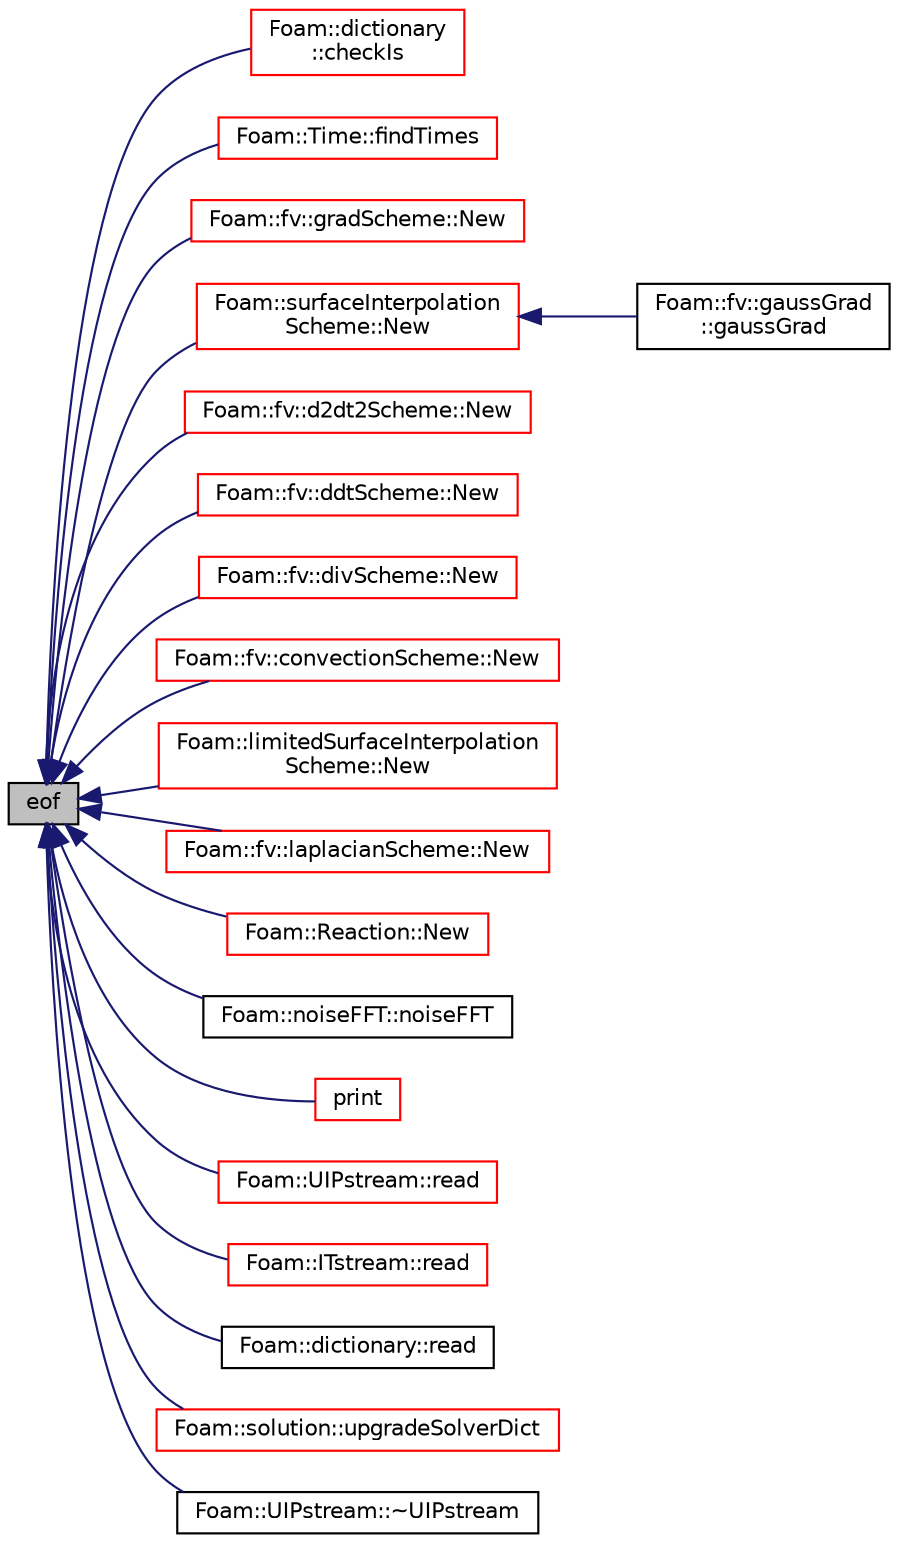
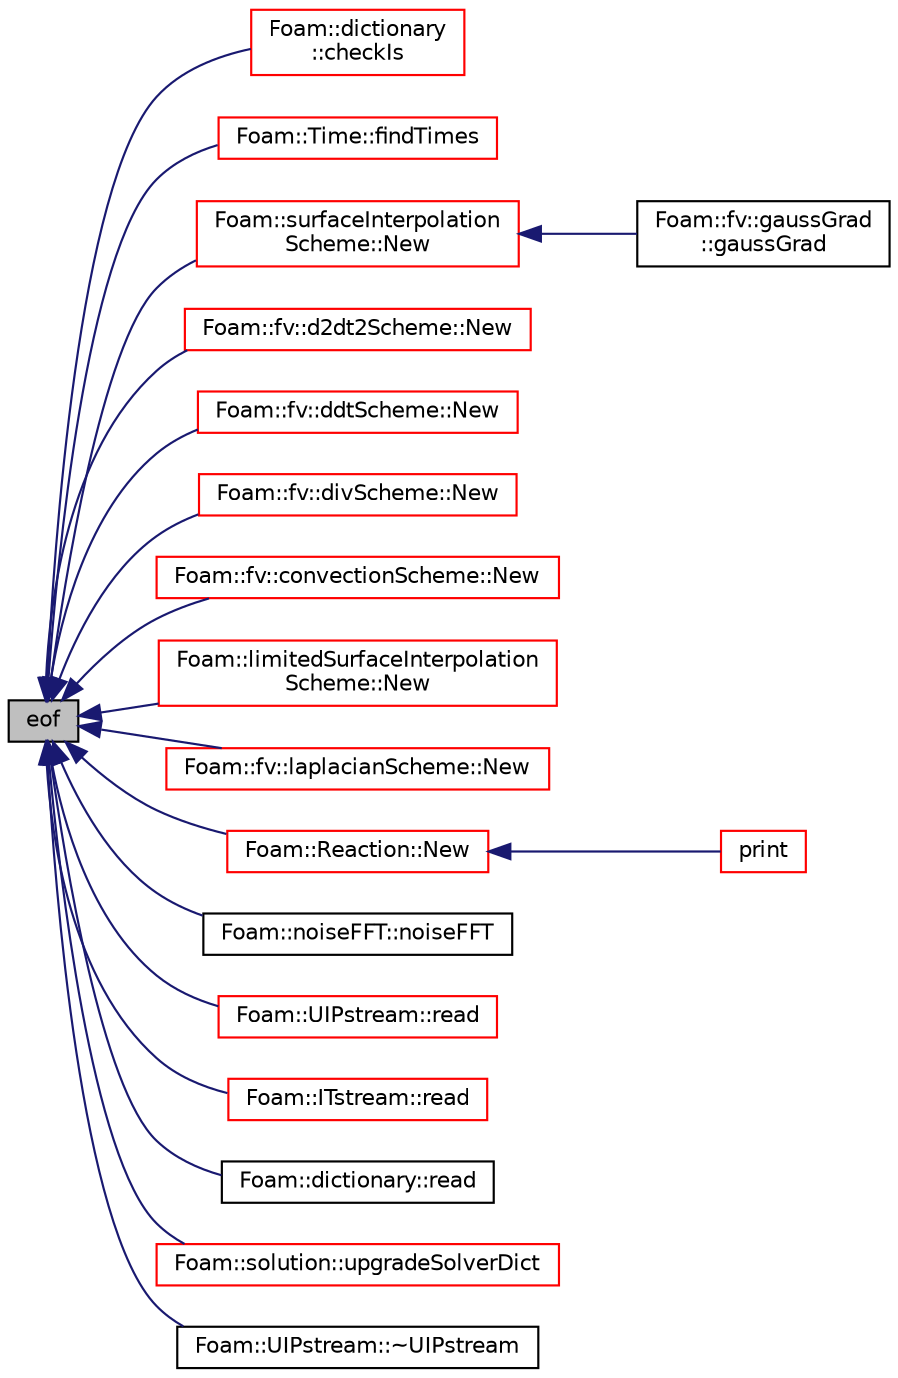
node "Foam::fv::gradScheme::New": removed
edge "print" -> "eof": now "print" -> "Foam::Reaction::New"
